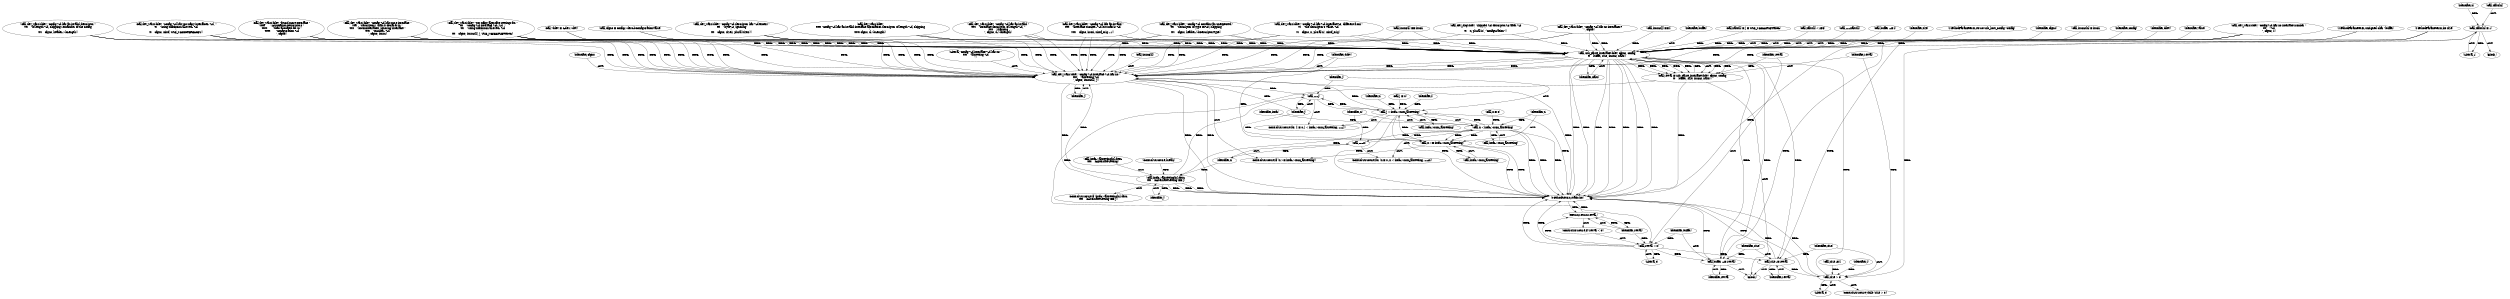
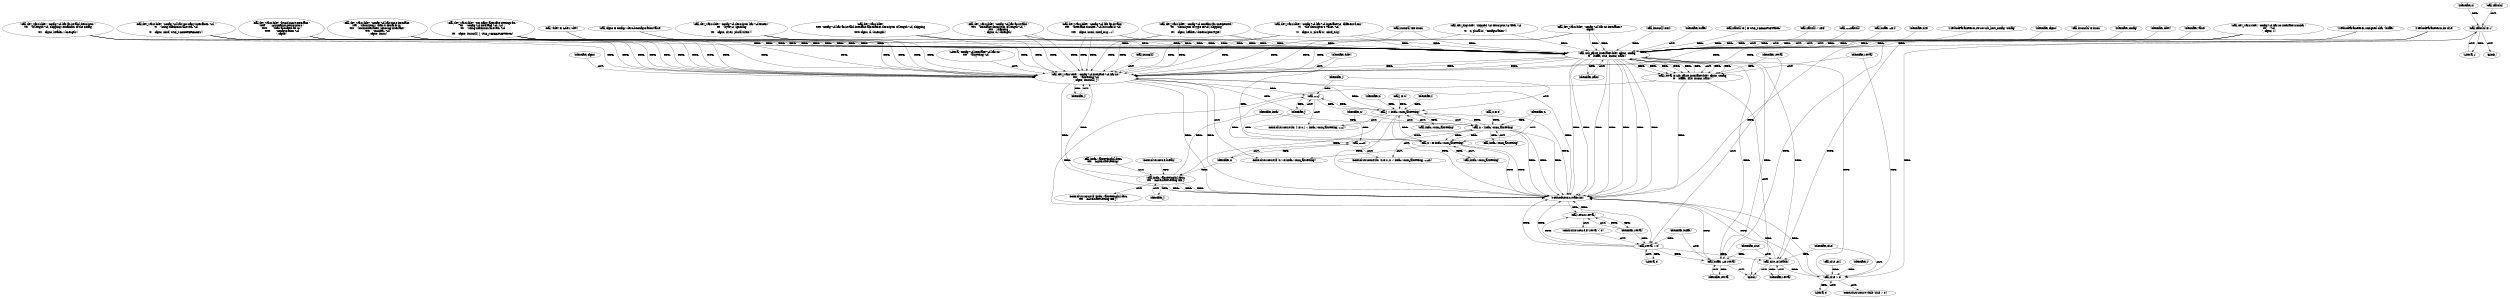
edge "(Call,n < intfc->num_altsetting)" -> "(Call,++n)": now "(Identifier,intfc)" -> "(Call,++n)"
node "(Return,return retval;)": label "(Return,return retval;)" -> "(Call,return retval;)"
node "(Call,size -= retval)": label "(Call,size -= retval)" -> "(Call,size -= header)"
